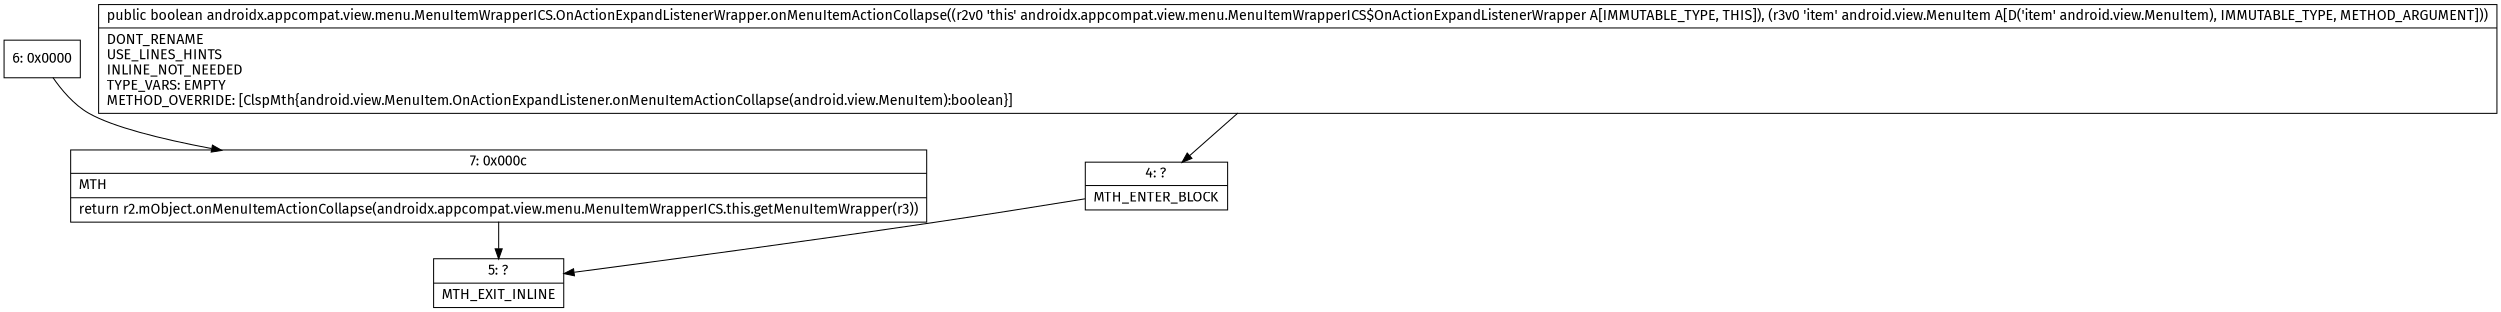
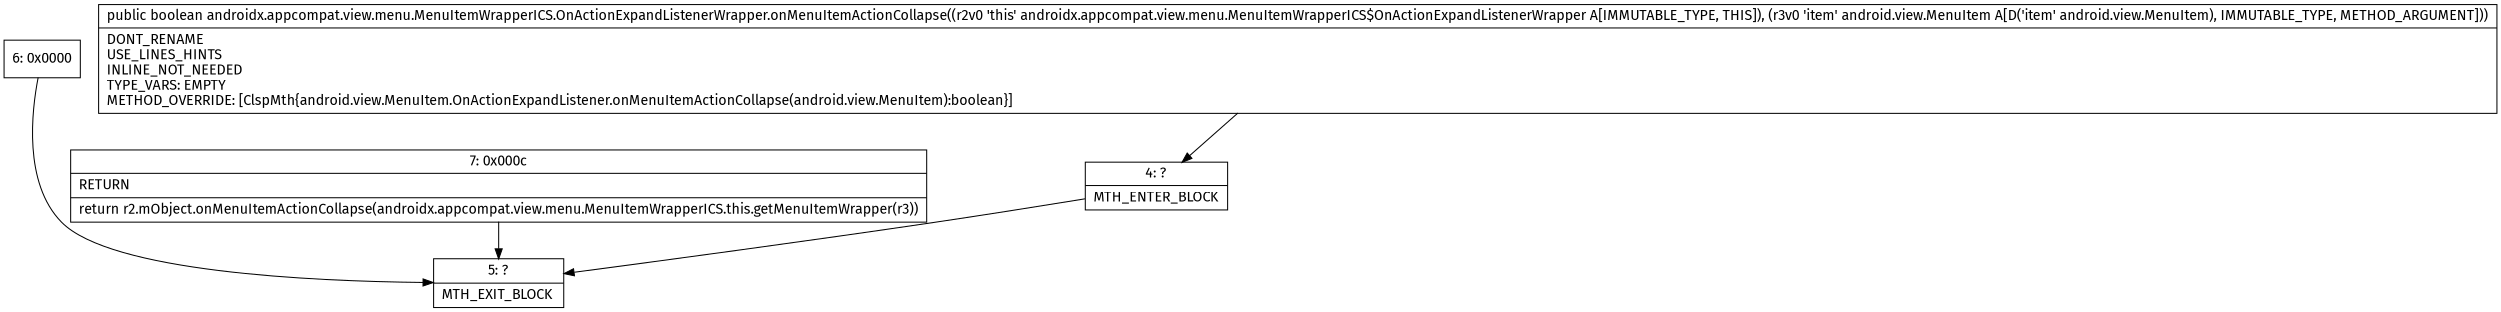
edge "6: 0x0000" -> "7: 0x000c": now "6: 0x0000" -> "5: ?"
node "7: 0x000c": text "MTH" -> "RETURN"
node "5: ?": text "MTH_EXIT_INLINE" -> "MTH_EXIT_BLOCK"
